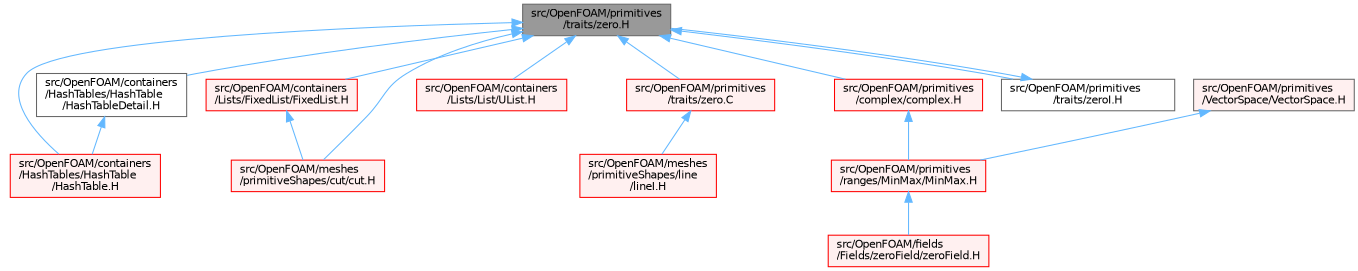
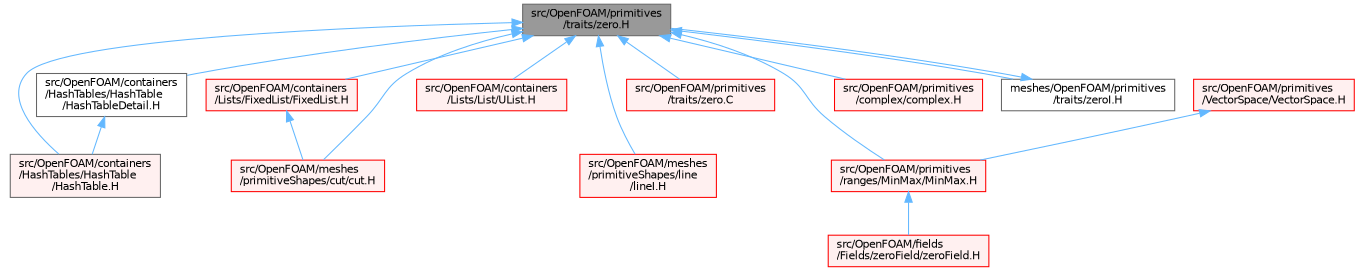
node "src/OpenFOAM/primitives /traits/zeroI.H": label "src/OpenFOAM/primitives /traits/zeroI.H" -> "meshes/OpenFOAM/primitives /traits/zeroI.H"
node "src/OpenFOAM/primitives /VectorSpace/VectorSpace.H": color grey40 -> red
edge "src/OpenFOAM/meshes /primitiveShapes/line /lineI.H" -> "src/OpenFOAM/primitives /traits/zero.C": now "src/OpenFOAM/meshes /primitiveShapes/line /lineI.H" -> "src/OpenFOAM/primitives /traits/zero.H"
edge "src/OpenFOAM/primitives /ranges/MinMax/MinMax.H" -> "src/OpenFOAM/primitives /complex/complex.H": now "src/OpenFOAM/primitives /ranges/MinMax/MinMax.H" -> "src/OpenFOAM/primitives /traits/zero.H"
node "src/OpenFOAM/containers /HashTables/HashTable /HashTable.H": color red -> grey40
